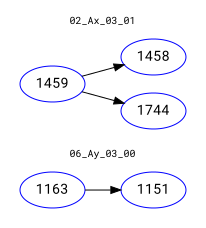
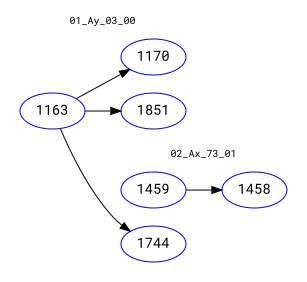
cluster "02_Ax_03_01": label "02_Ax_03_01" -> "02_Ax_73_01"
node "1170": added
edge "1459" -> "1744": now "1163" -> "1744"
cluster "06_Ay_03_00": label "06_Ay_03_00" -> "01_Ay_03_00"
node "1151": label "1151" -> "1851"
